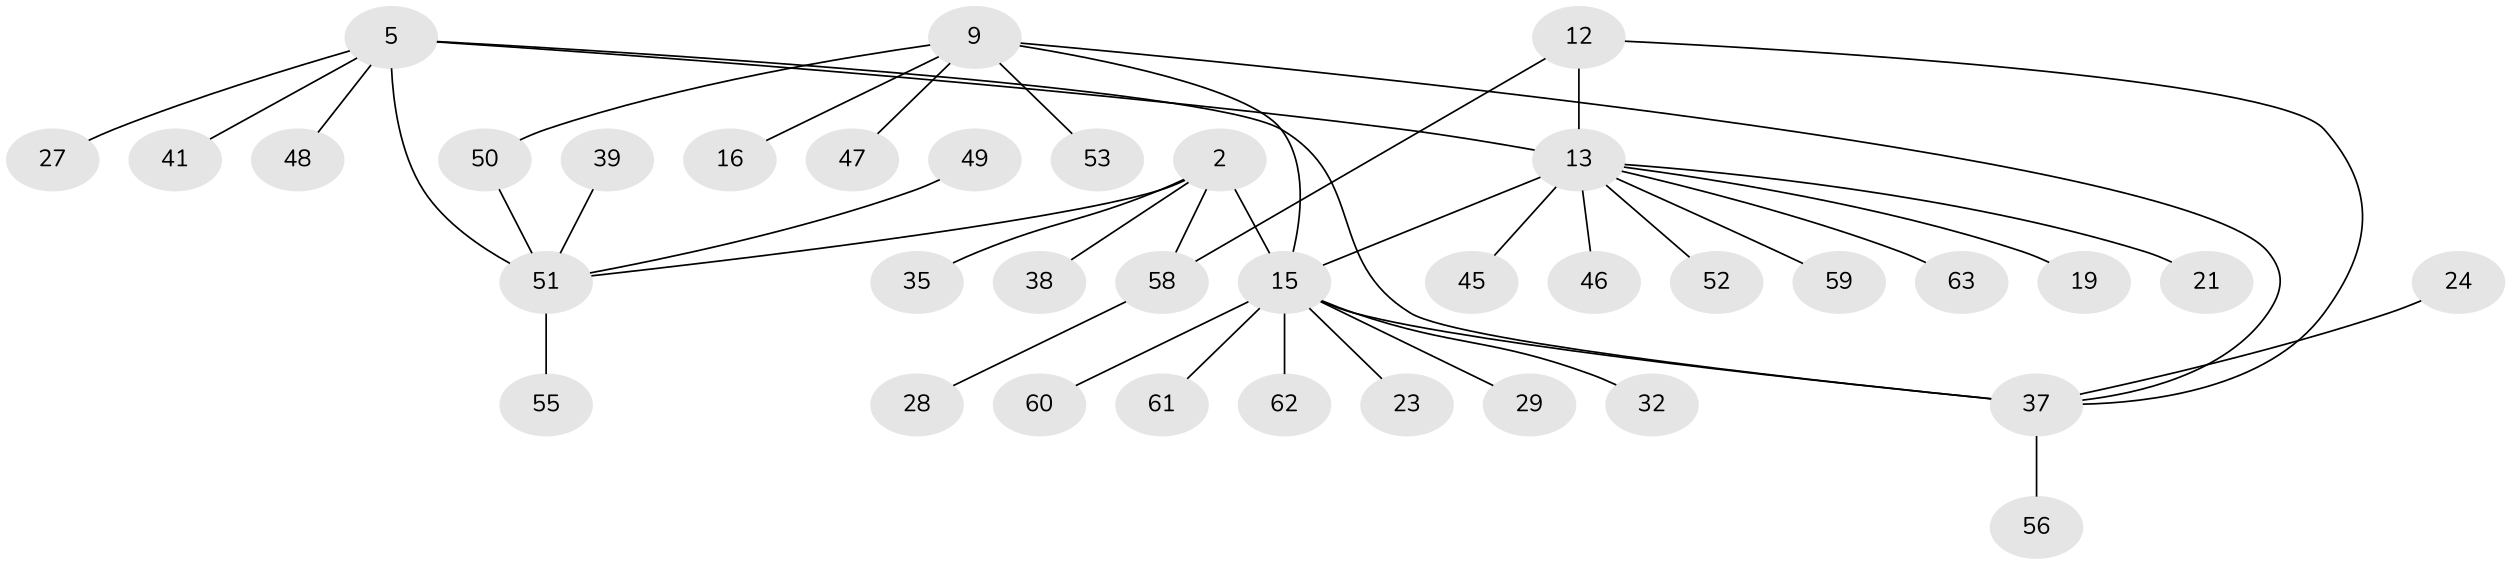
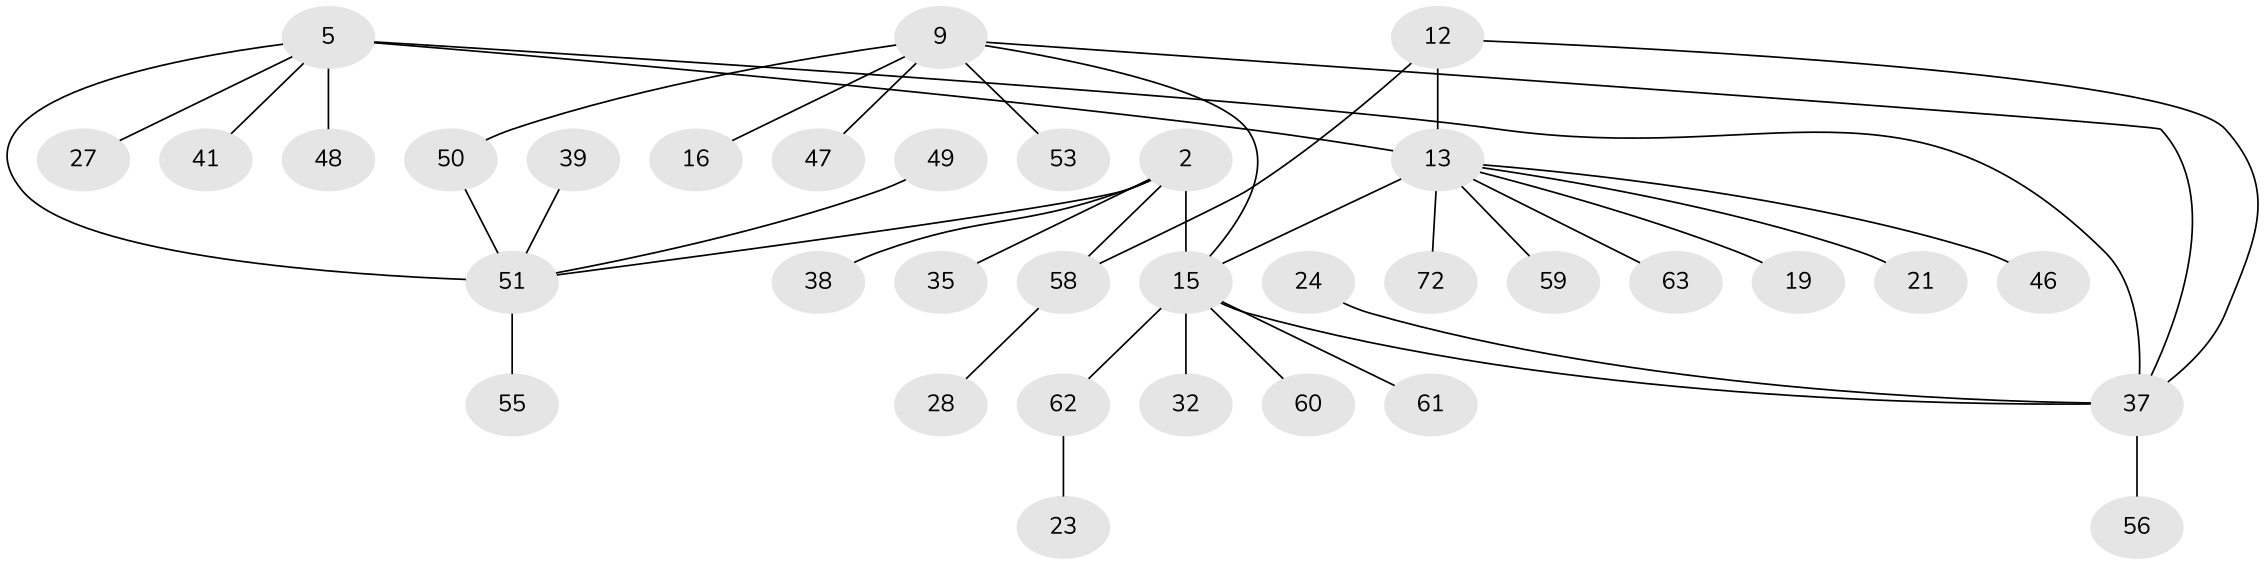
node "45": removed
node "52": label "52" -> "72"
edge "15" -- "23": now "62" -- "23"
node "29": removed
